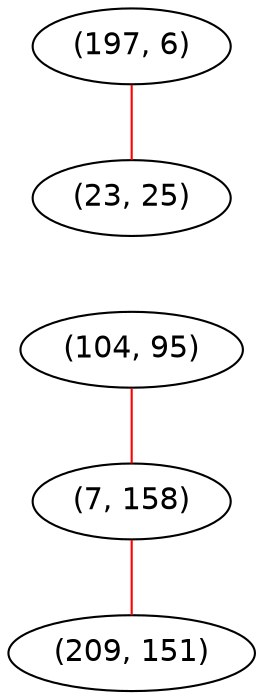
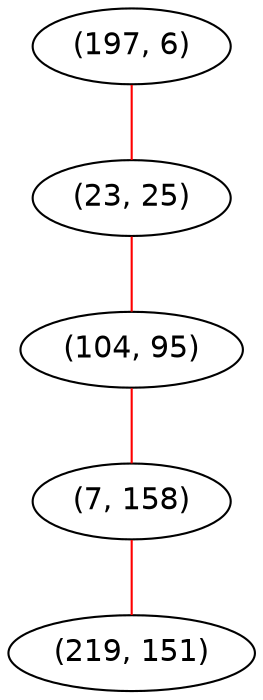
edge "(23, 25)" -- "(104, 95)": added
node "(209, 151)": label "(209, 151)" -> "(219, 151)"
